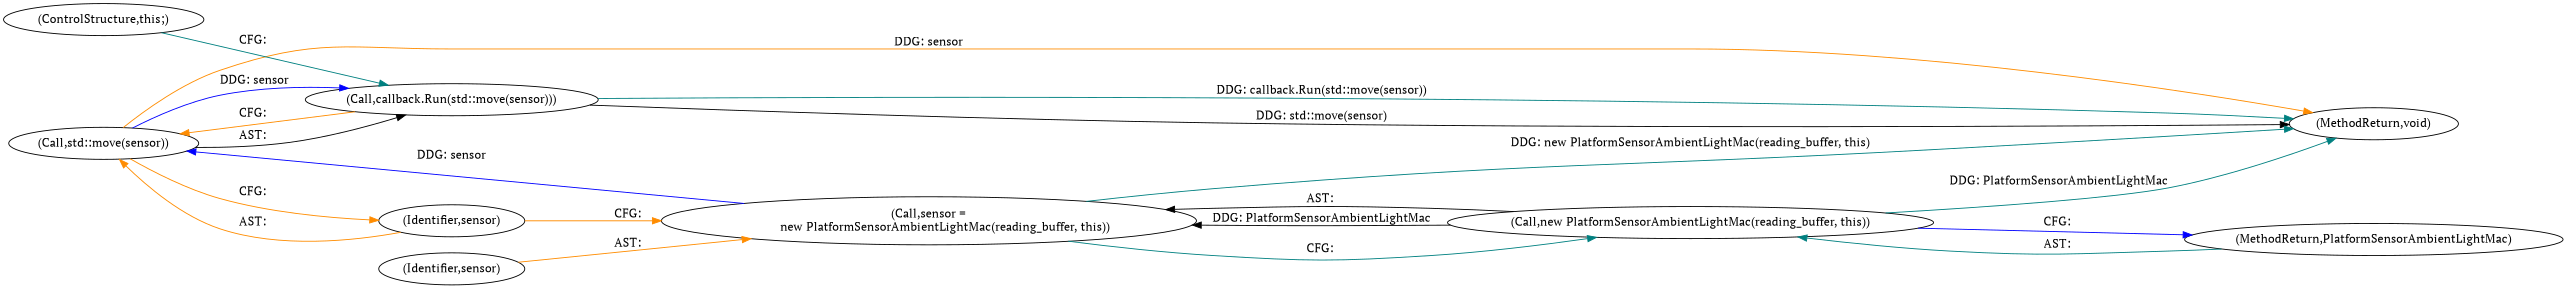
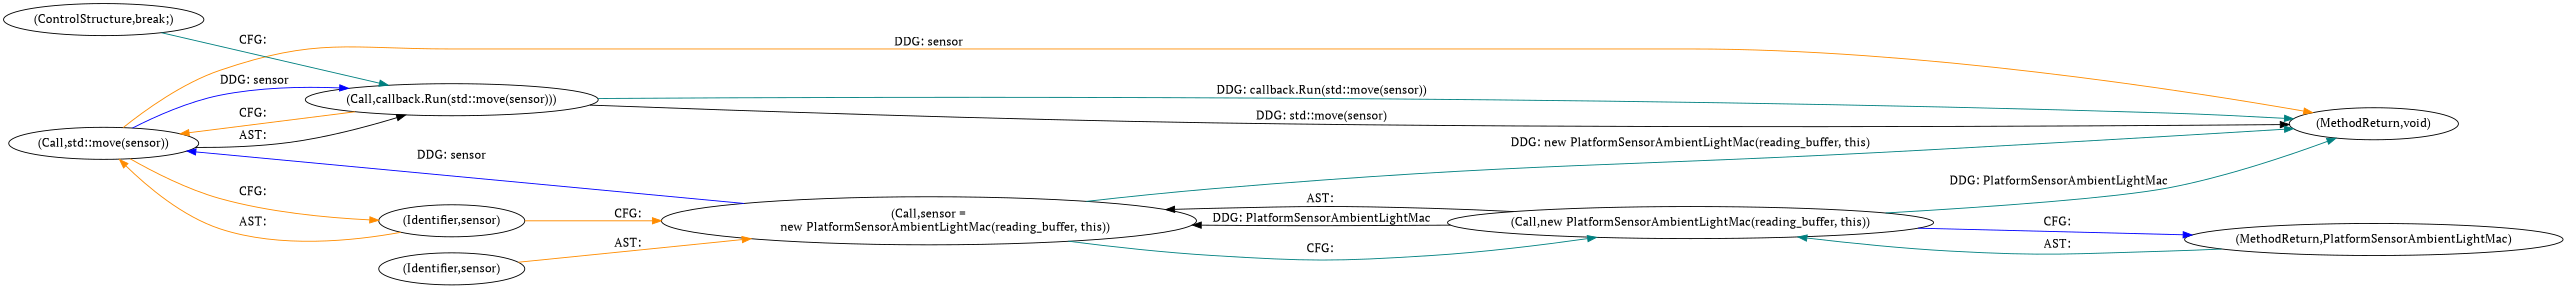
node "(ControlStructure,this;)": label "(ControlStructure,this;)" -> "(ControlStructure,break;)"
